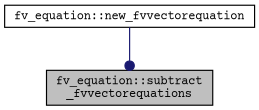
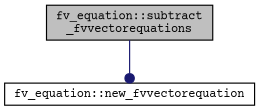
edge "fv_equation::new_fvvectorequation" -> "fv_equation::subtract _fvvectorequations": reversed
